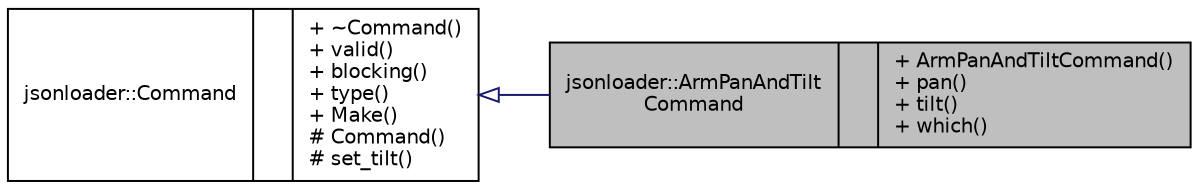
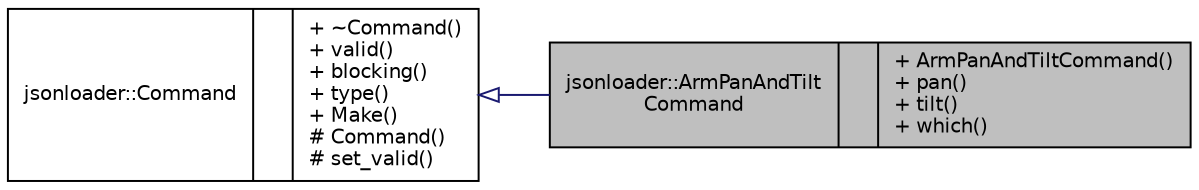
node "jsonloader::Command": text "# set_tilt()" -> "# set_valid()"
